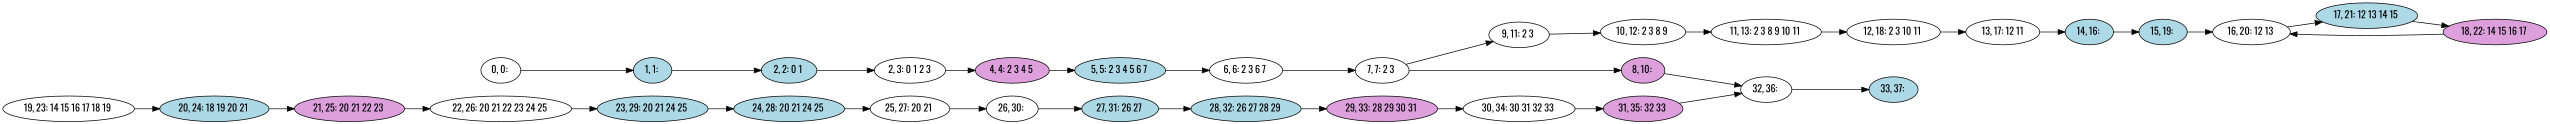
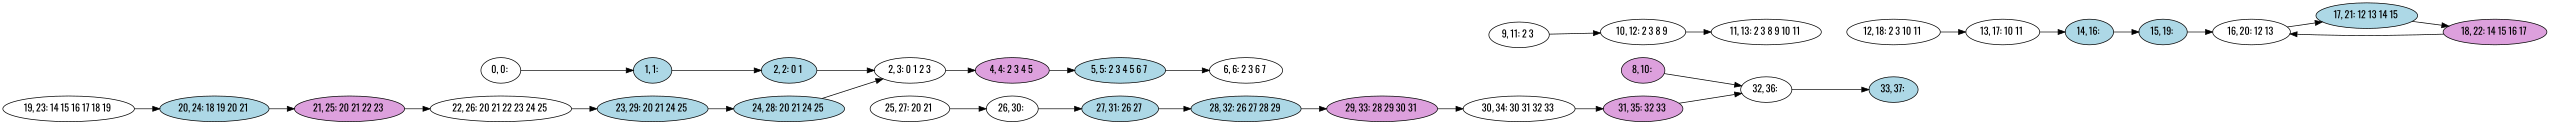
edge "11, 13: 2 3 8 9 10 11" -> "12, 18: 2 3 10 11": removed
node "13, 17: 12 11": label "13, 17: 12 11" -> "13, 17: 10 11"
node "7, 7: 2 3": removed
edge "24, 28: 20 21 24 25" -> "25, 27: 20 21": now "24, 28: 20 21 24 25" -> "2, 3: 0 1 2 3"
